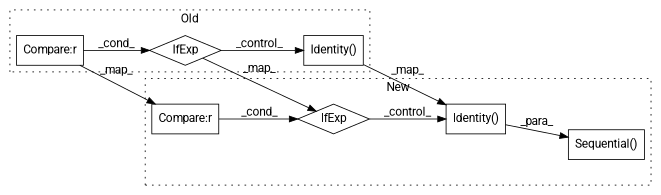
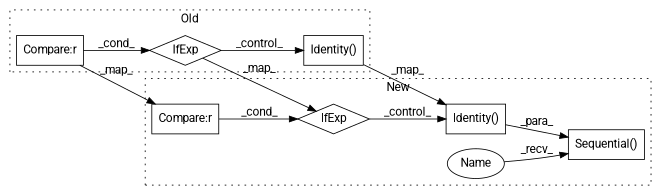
node "Name": added
